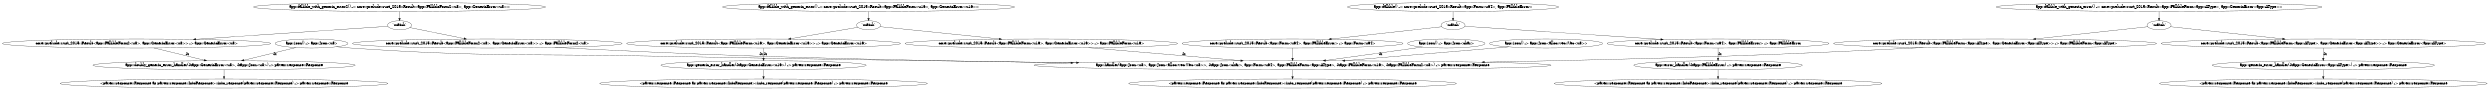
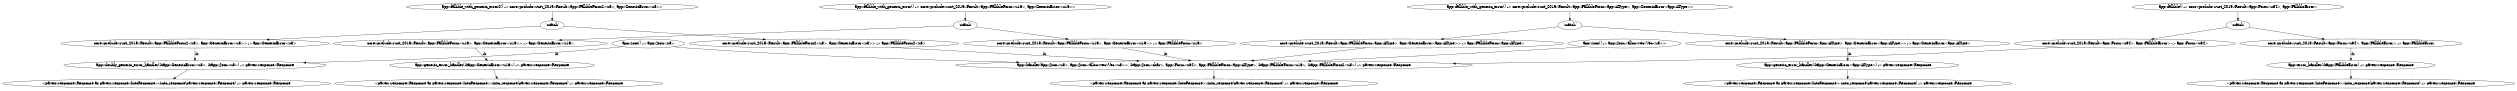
node "app::json() -> app::Json<char>": removed
